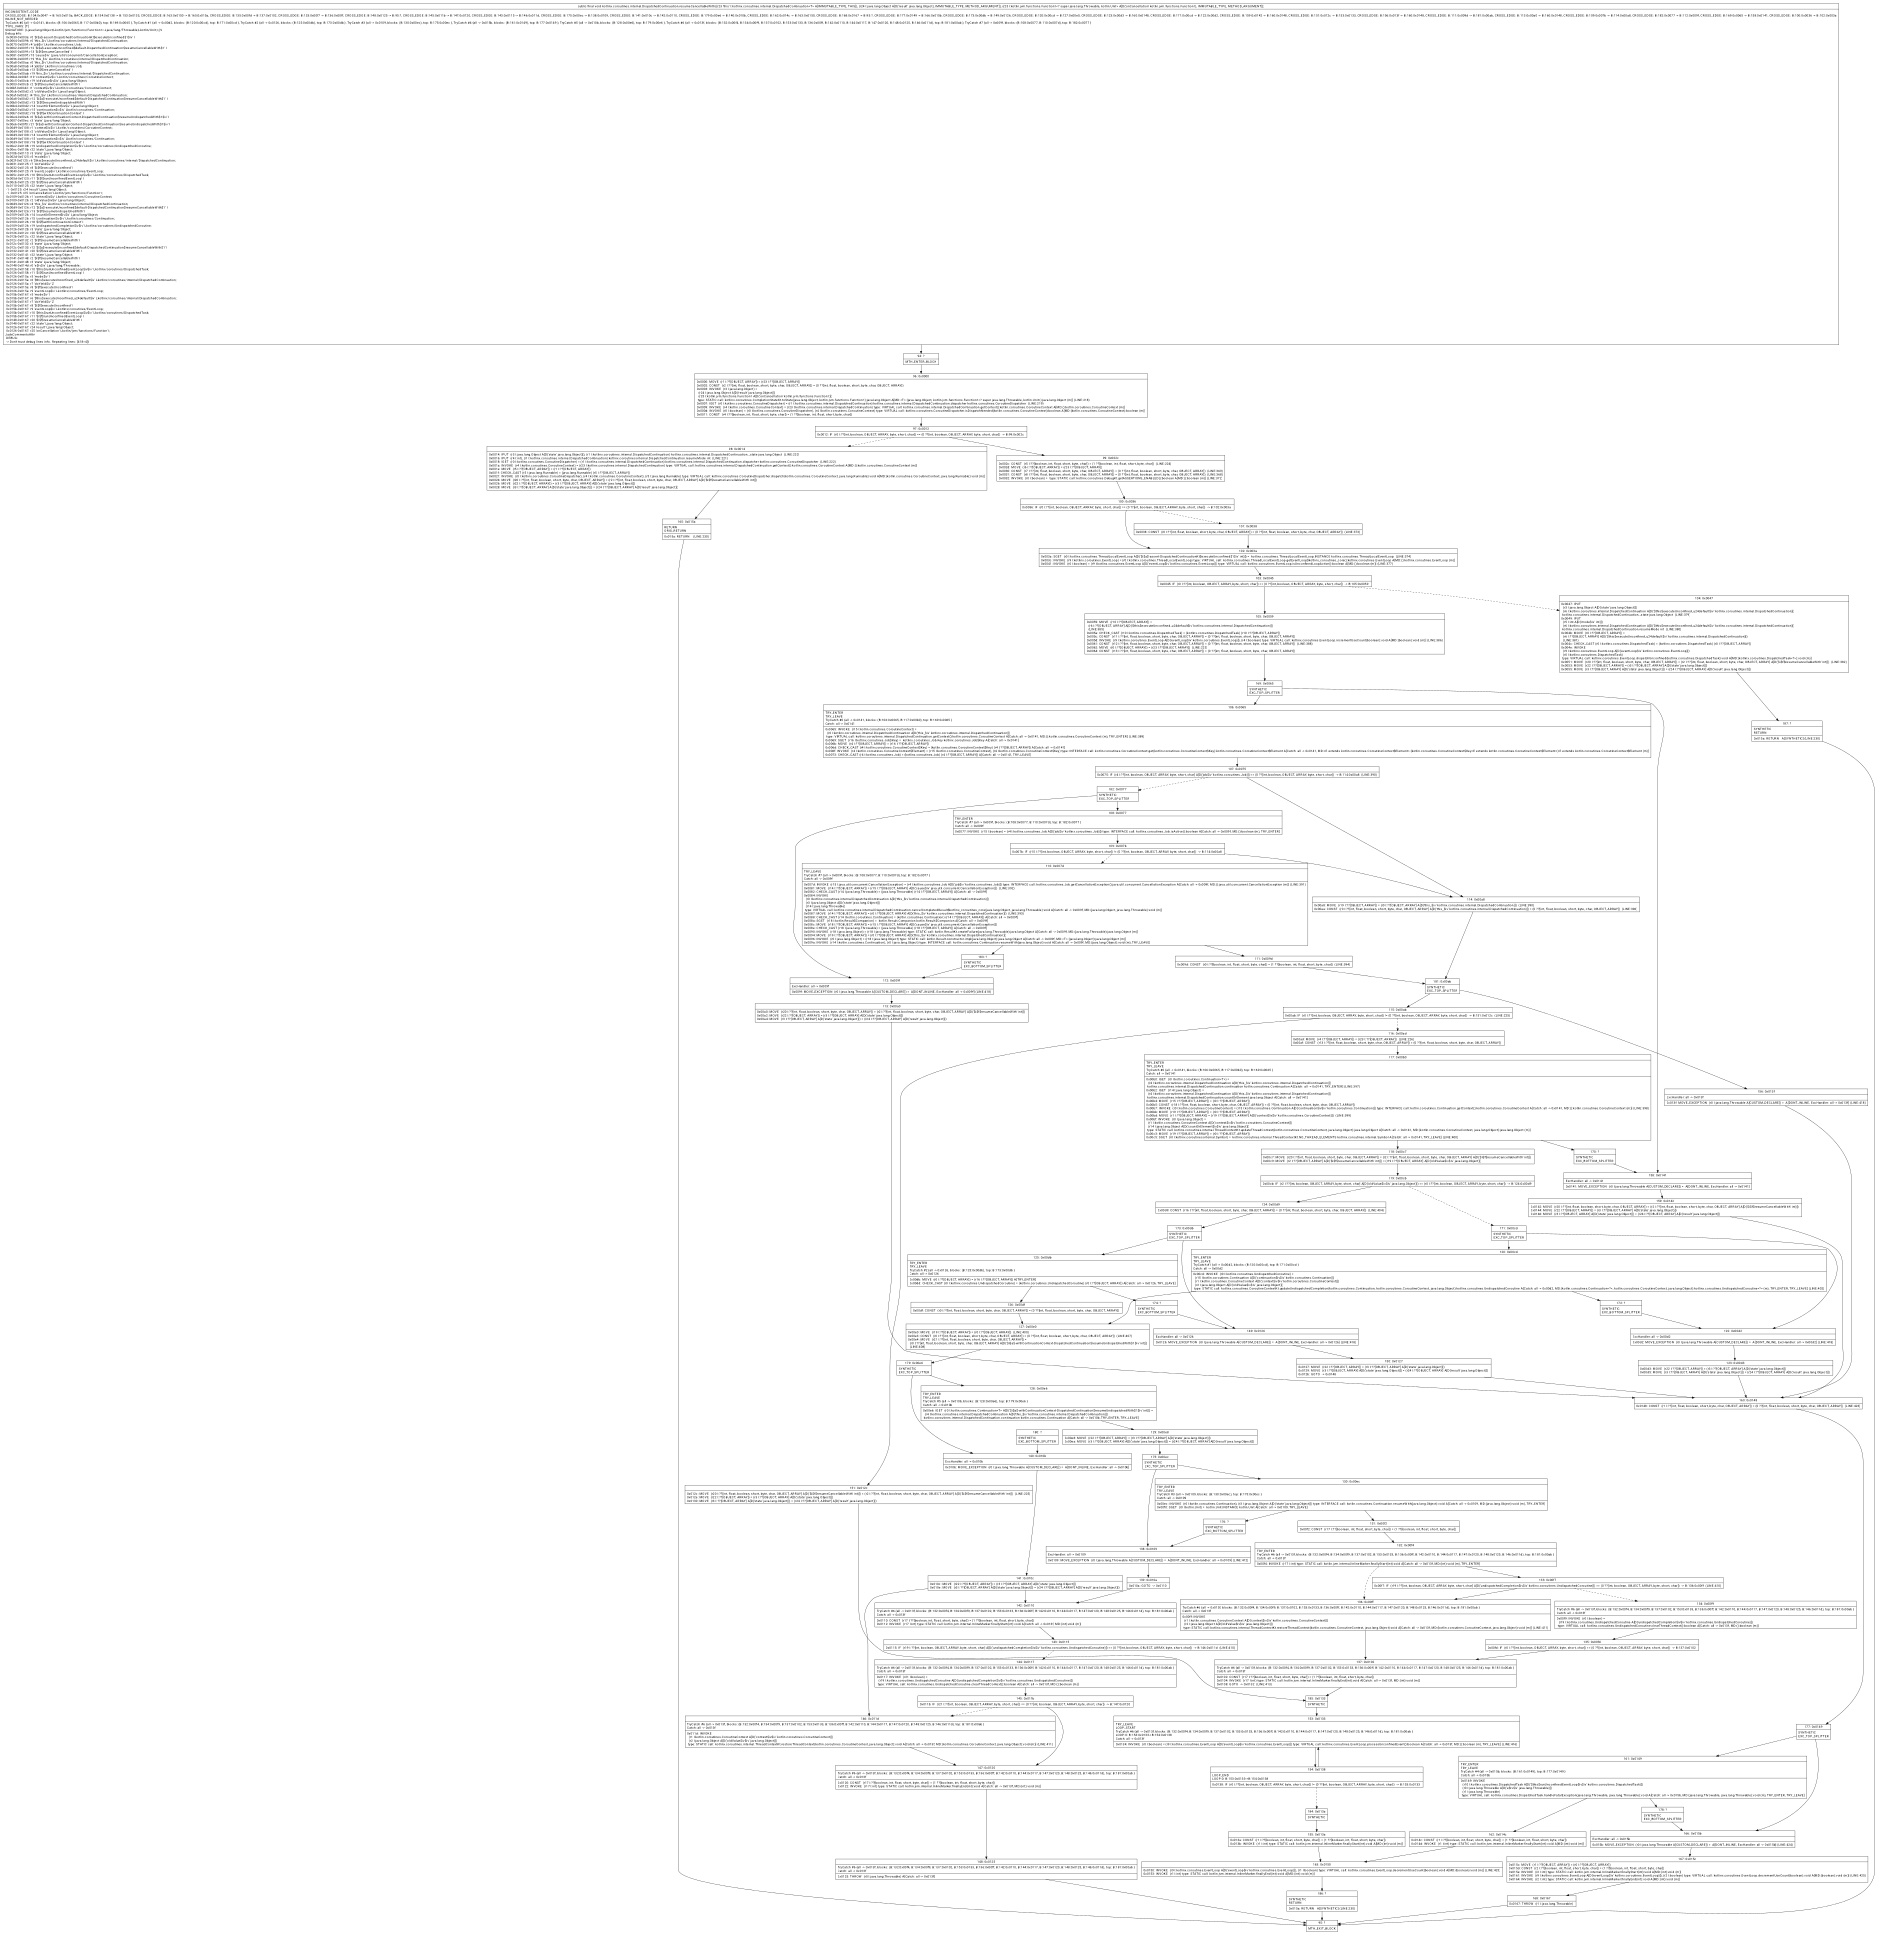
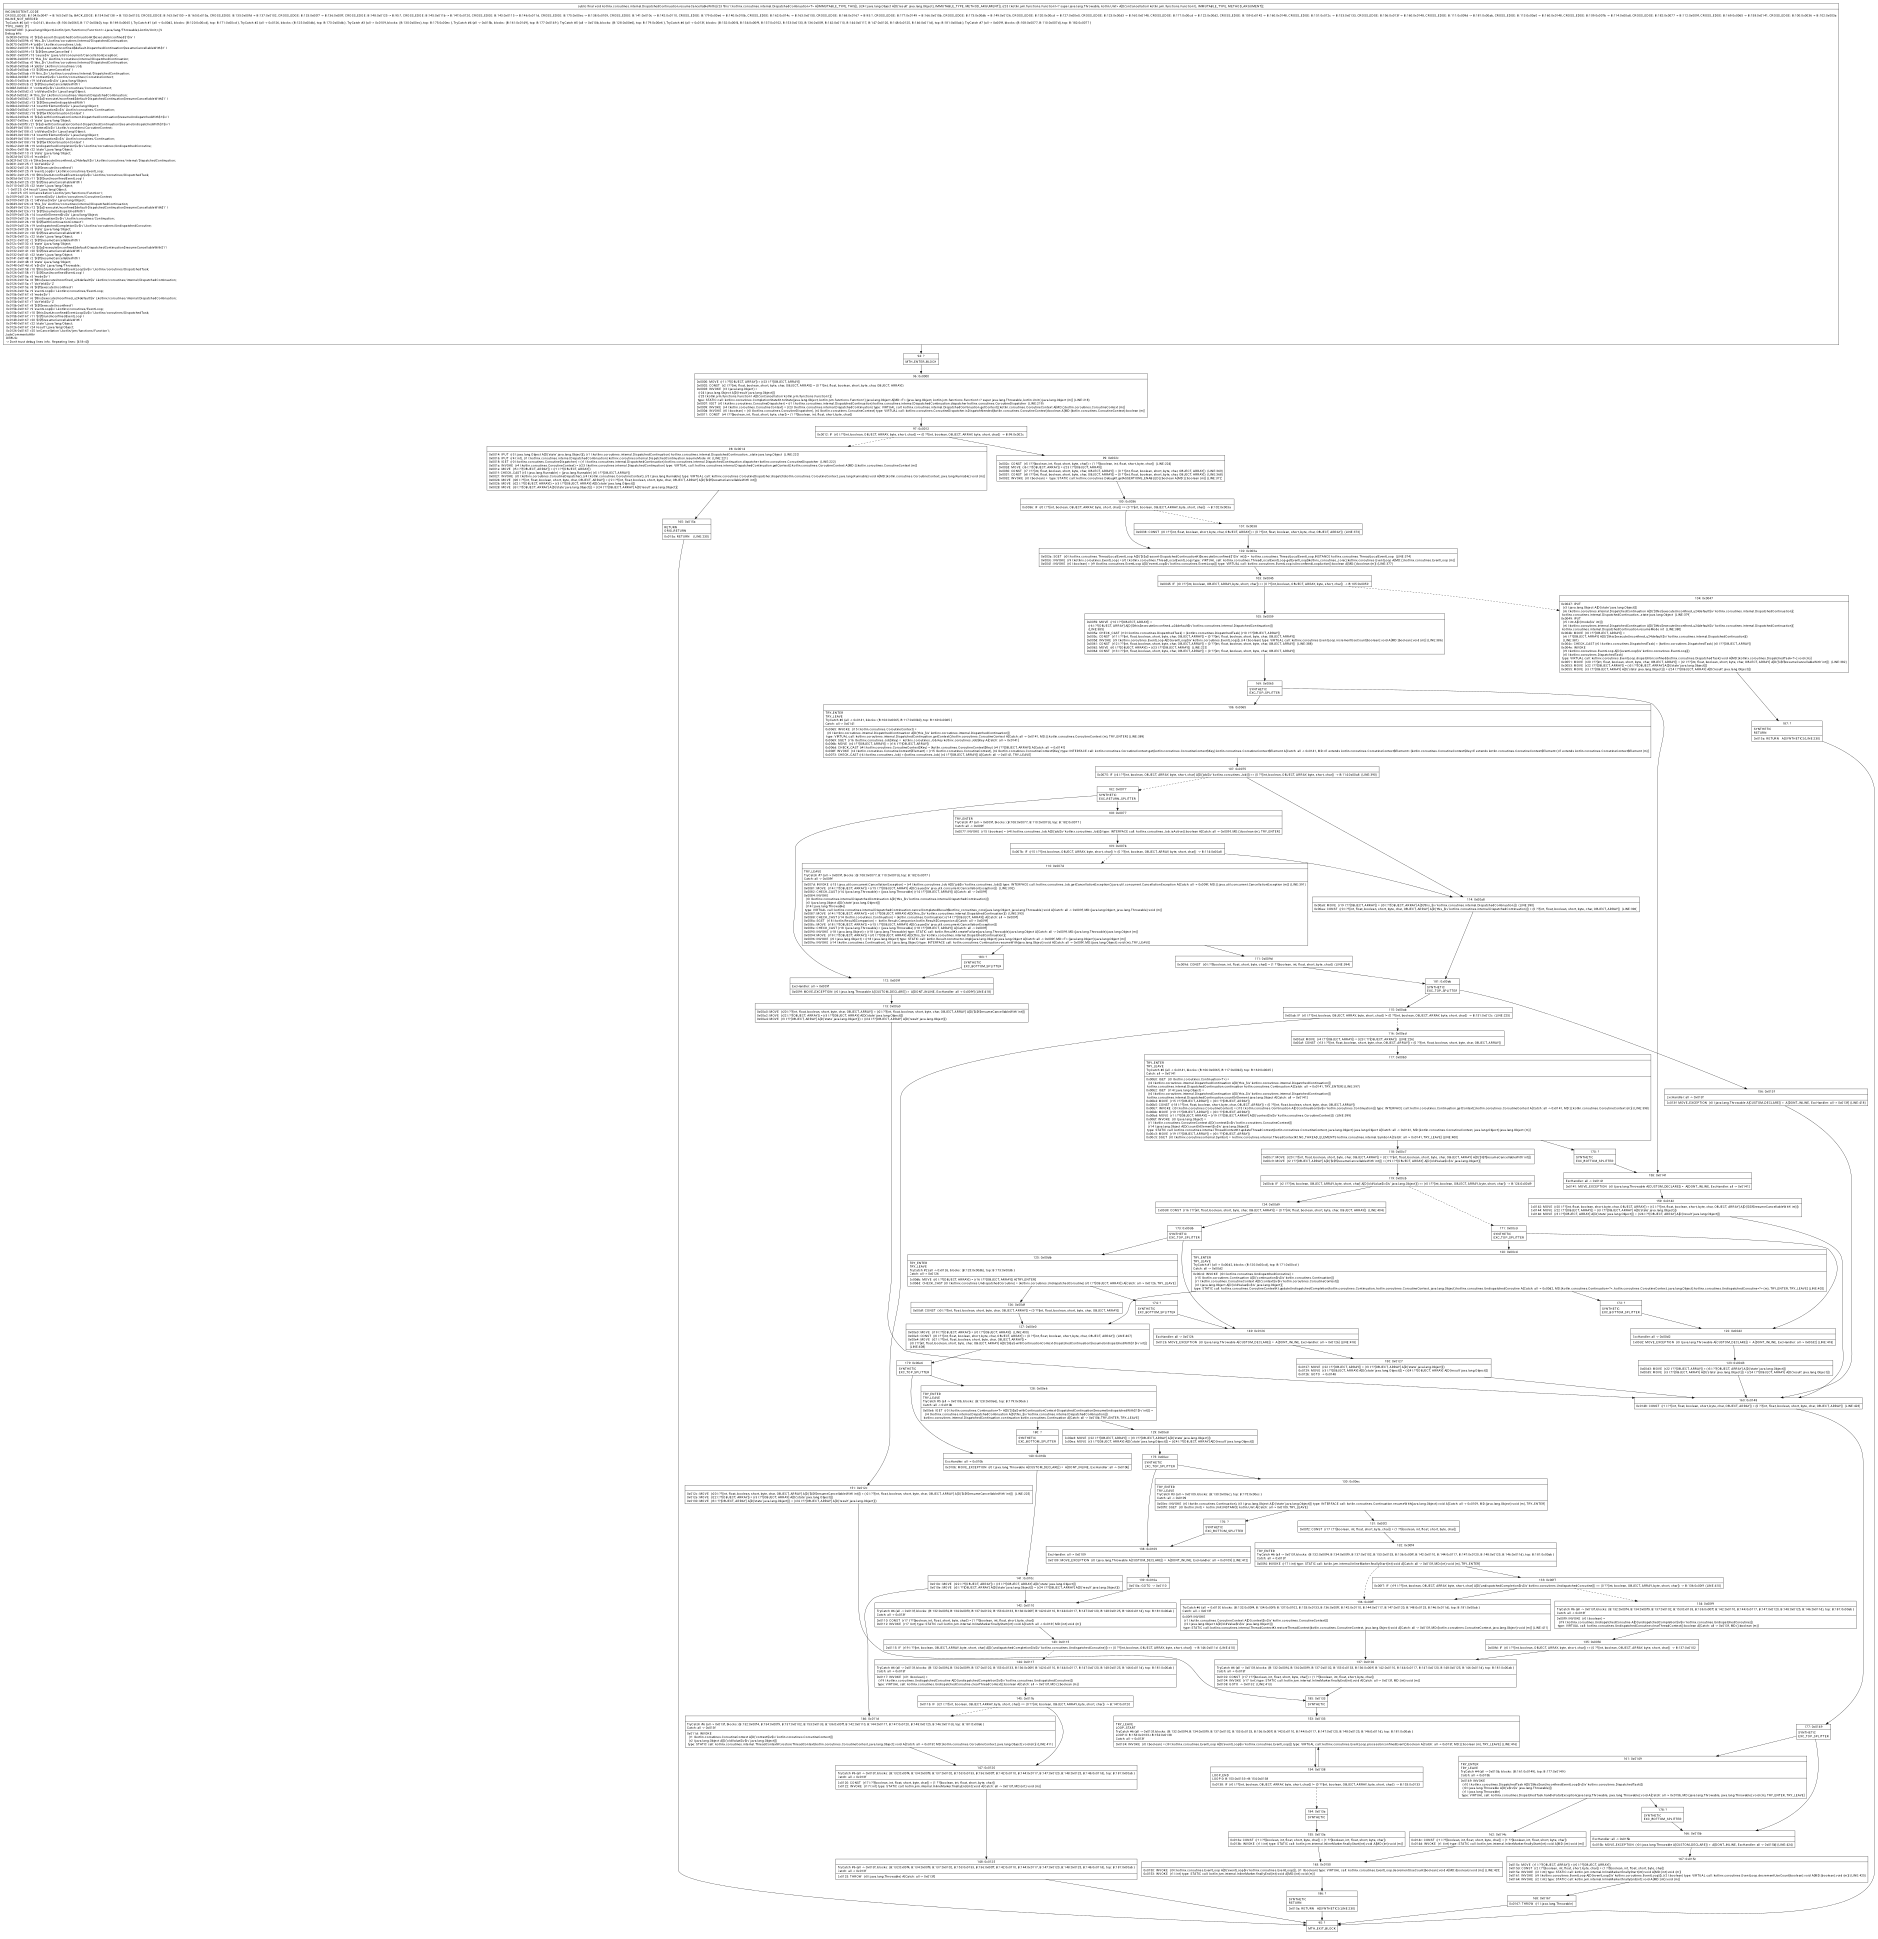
node "182: 0x0077": text "EXC_TOP_SPLITTER" -> "EXC_RETURN_SPLITTER"
edge "128: 0x00e6" -> "180: ?": added
